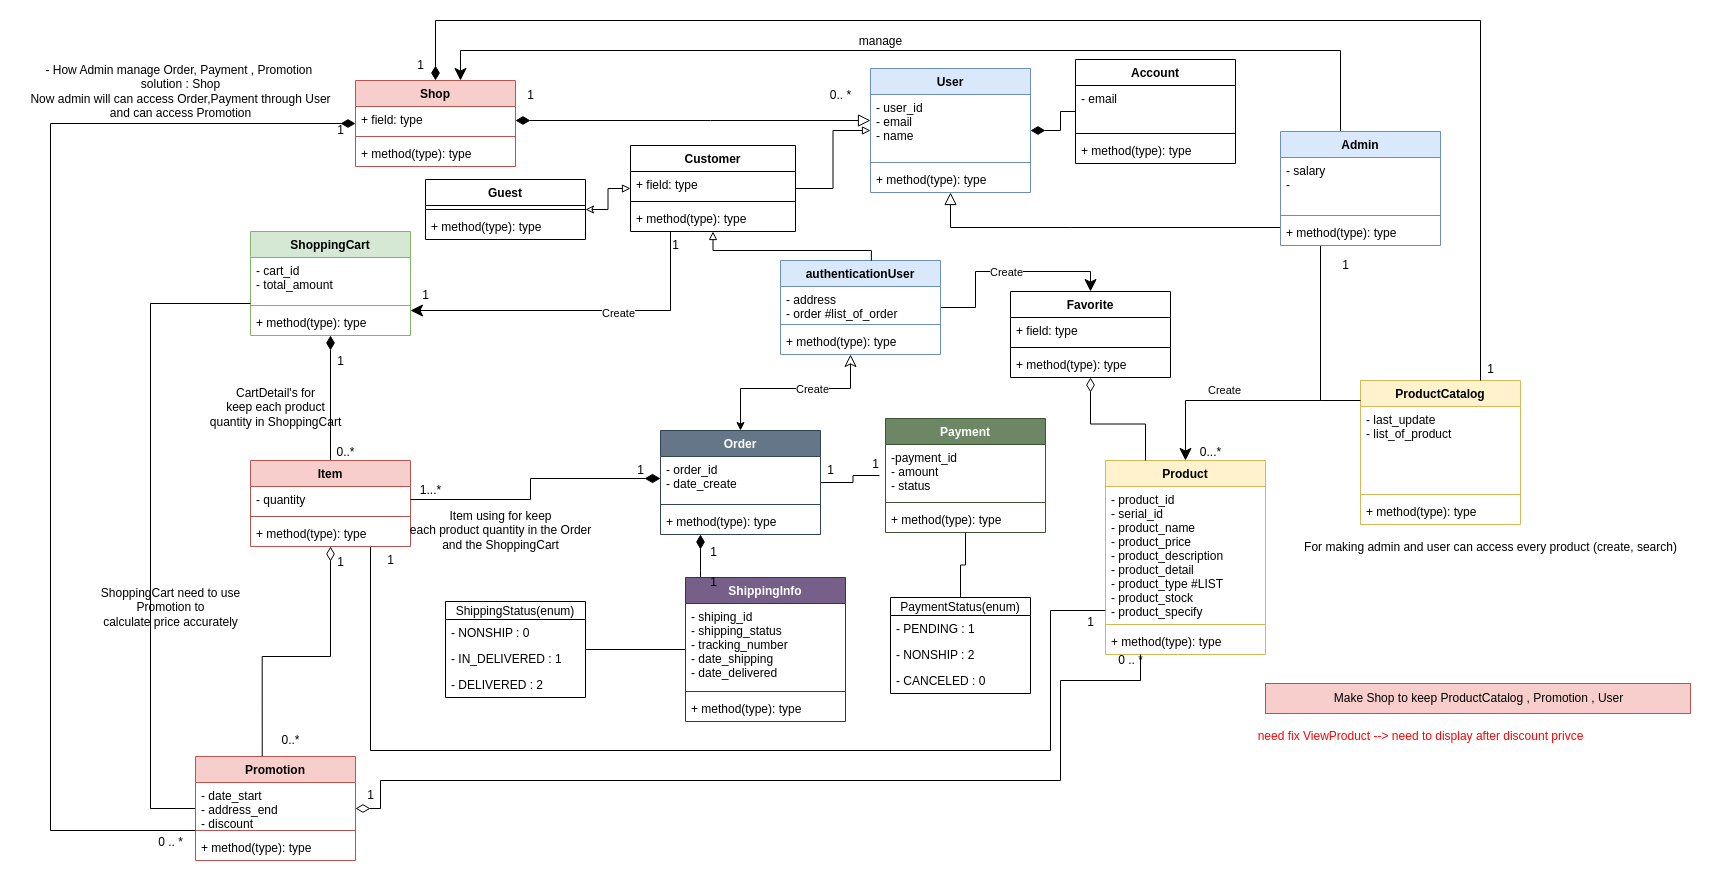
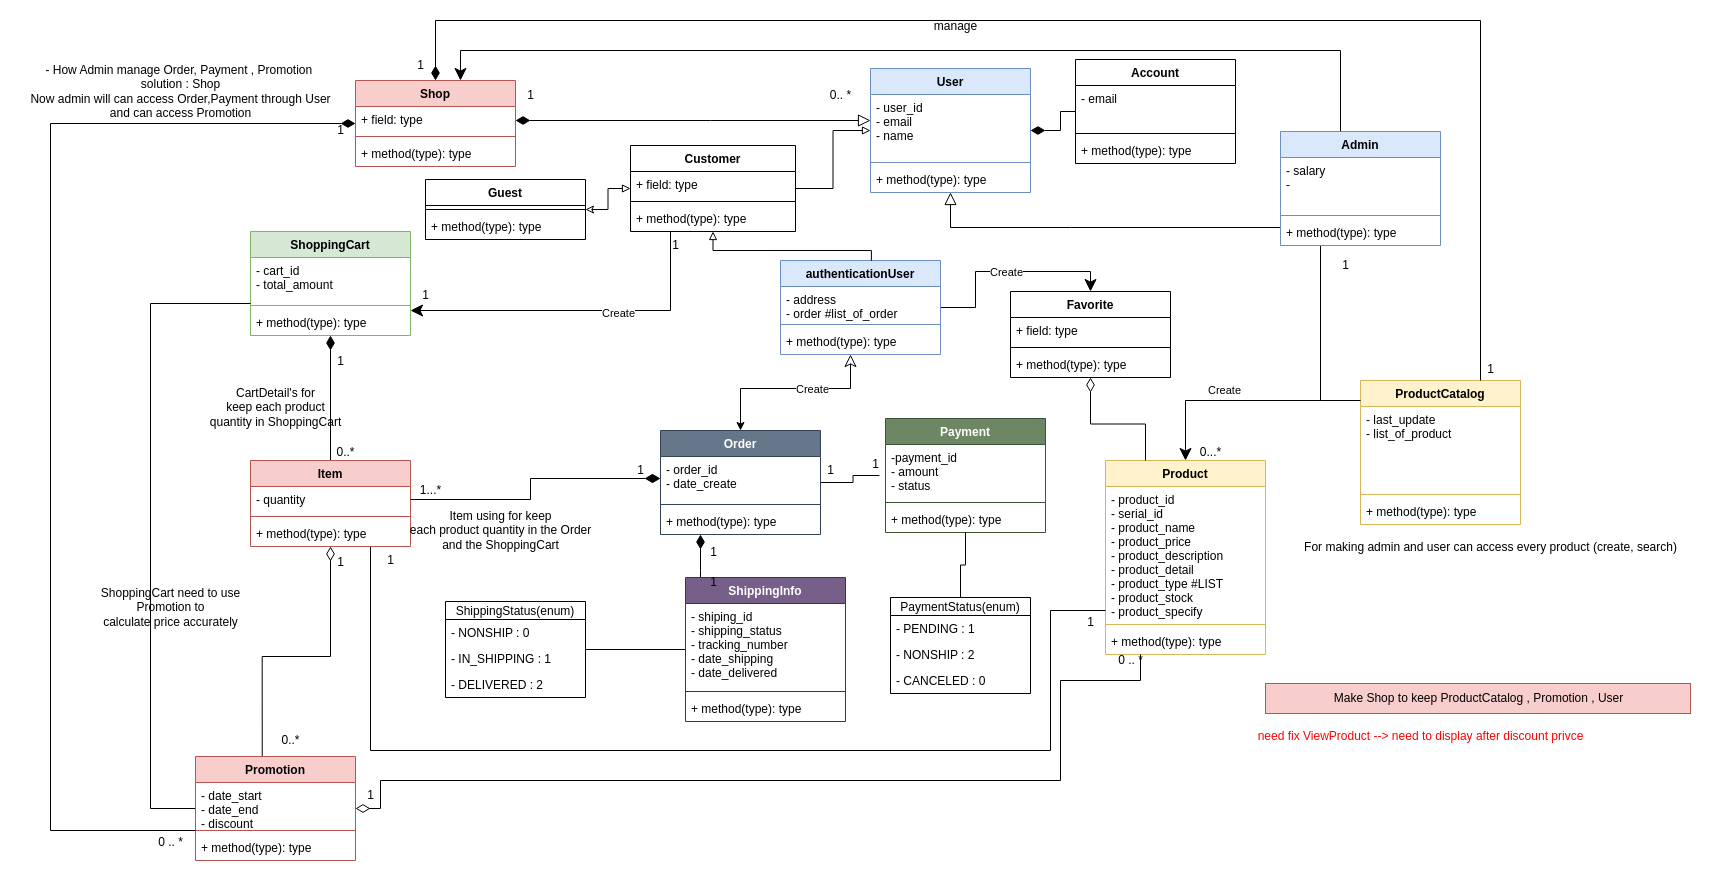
node "manage": moved (881, 42) -> (956, 27)
node "- IN_DELIVERED : 1": label "- IN_DELIVERED : 1" -> "- IN_SHIPPING : 1"
node "- date_start - address_end - discount": label "- date_start - address_end - discount" -> "- date_start - date_end - discount"
